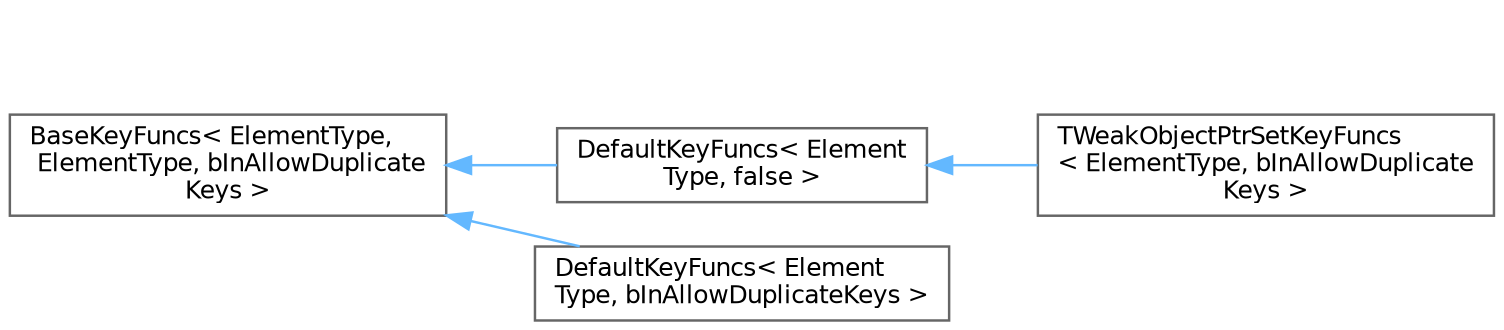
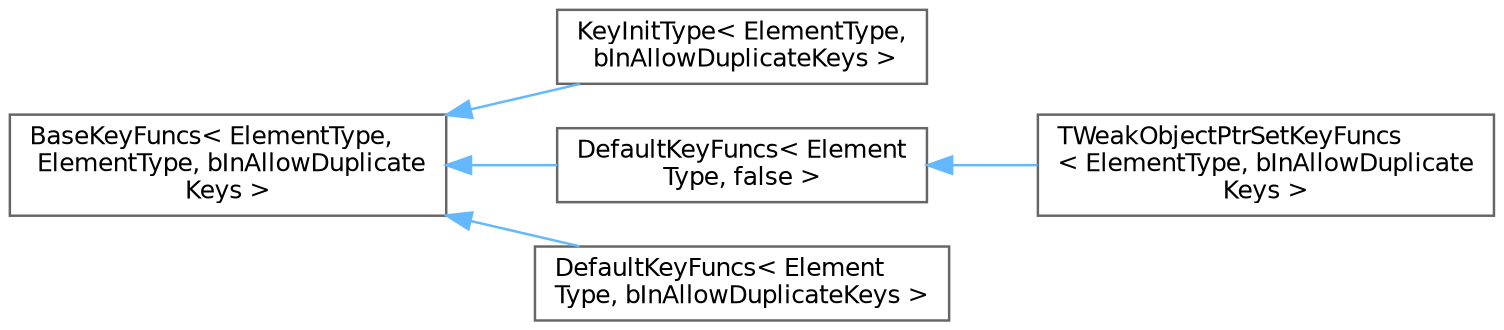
node "KeyInitType< ElementType, bInAllowDuplicateKeys >": added
